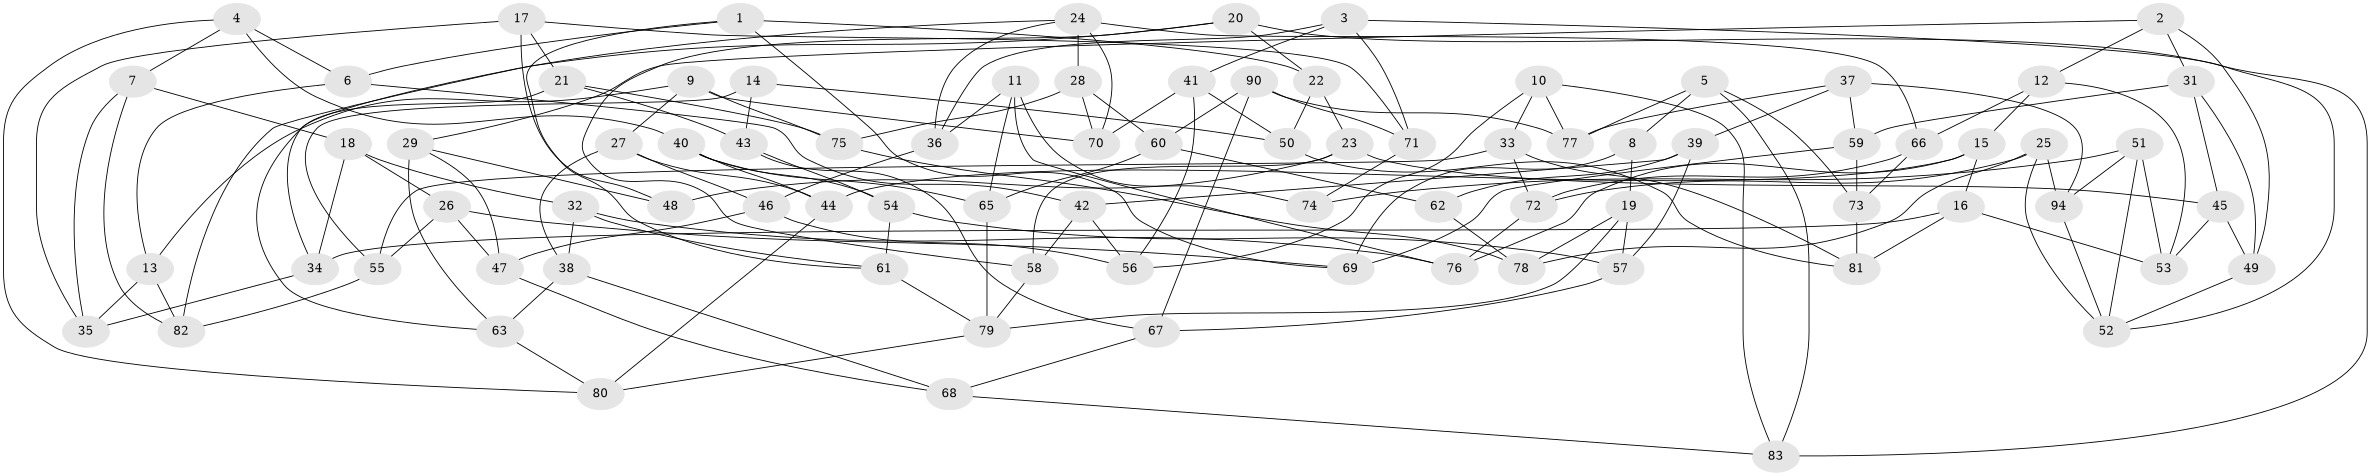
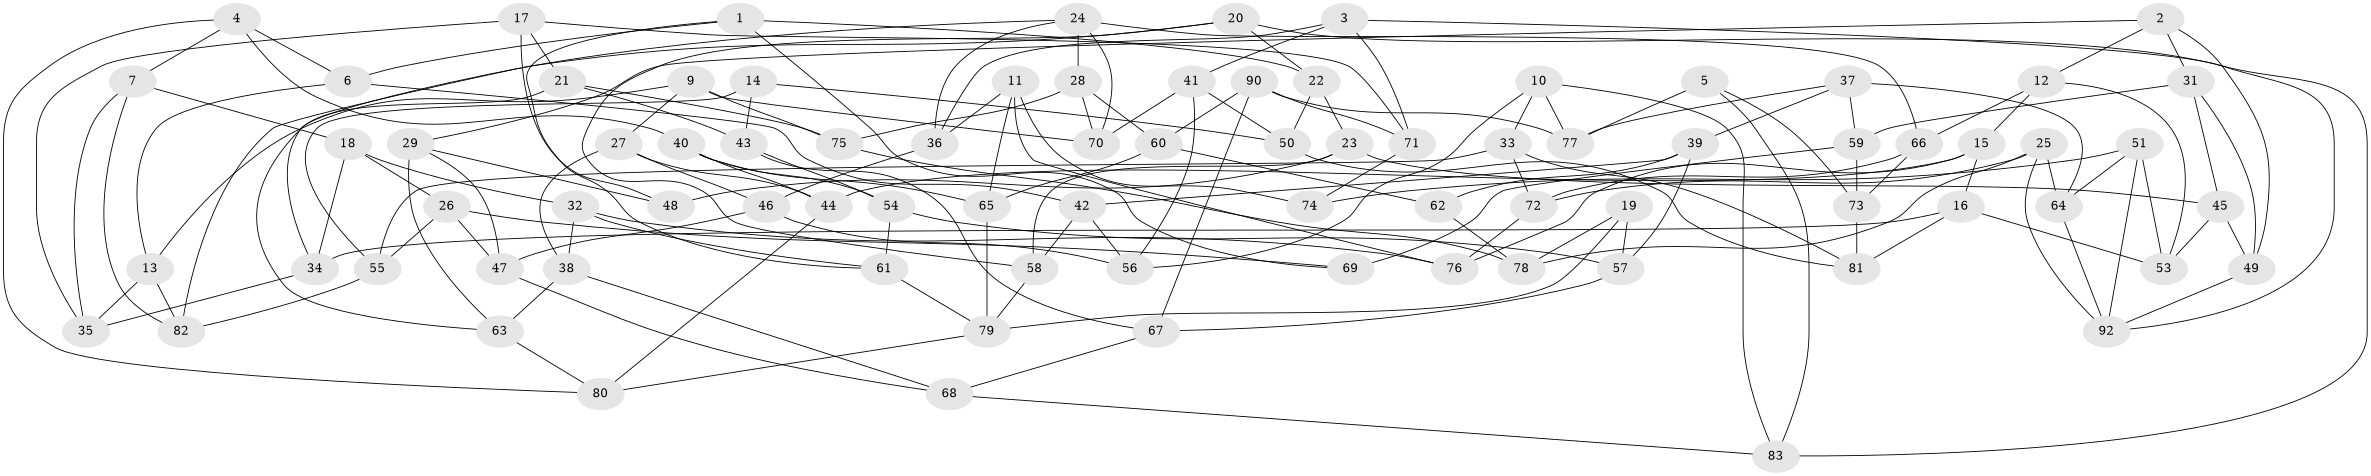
node "8": removed
node "94": label "94" -> "64"
node "52": label "52" -> "92"
